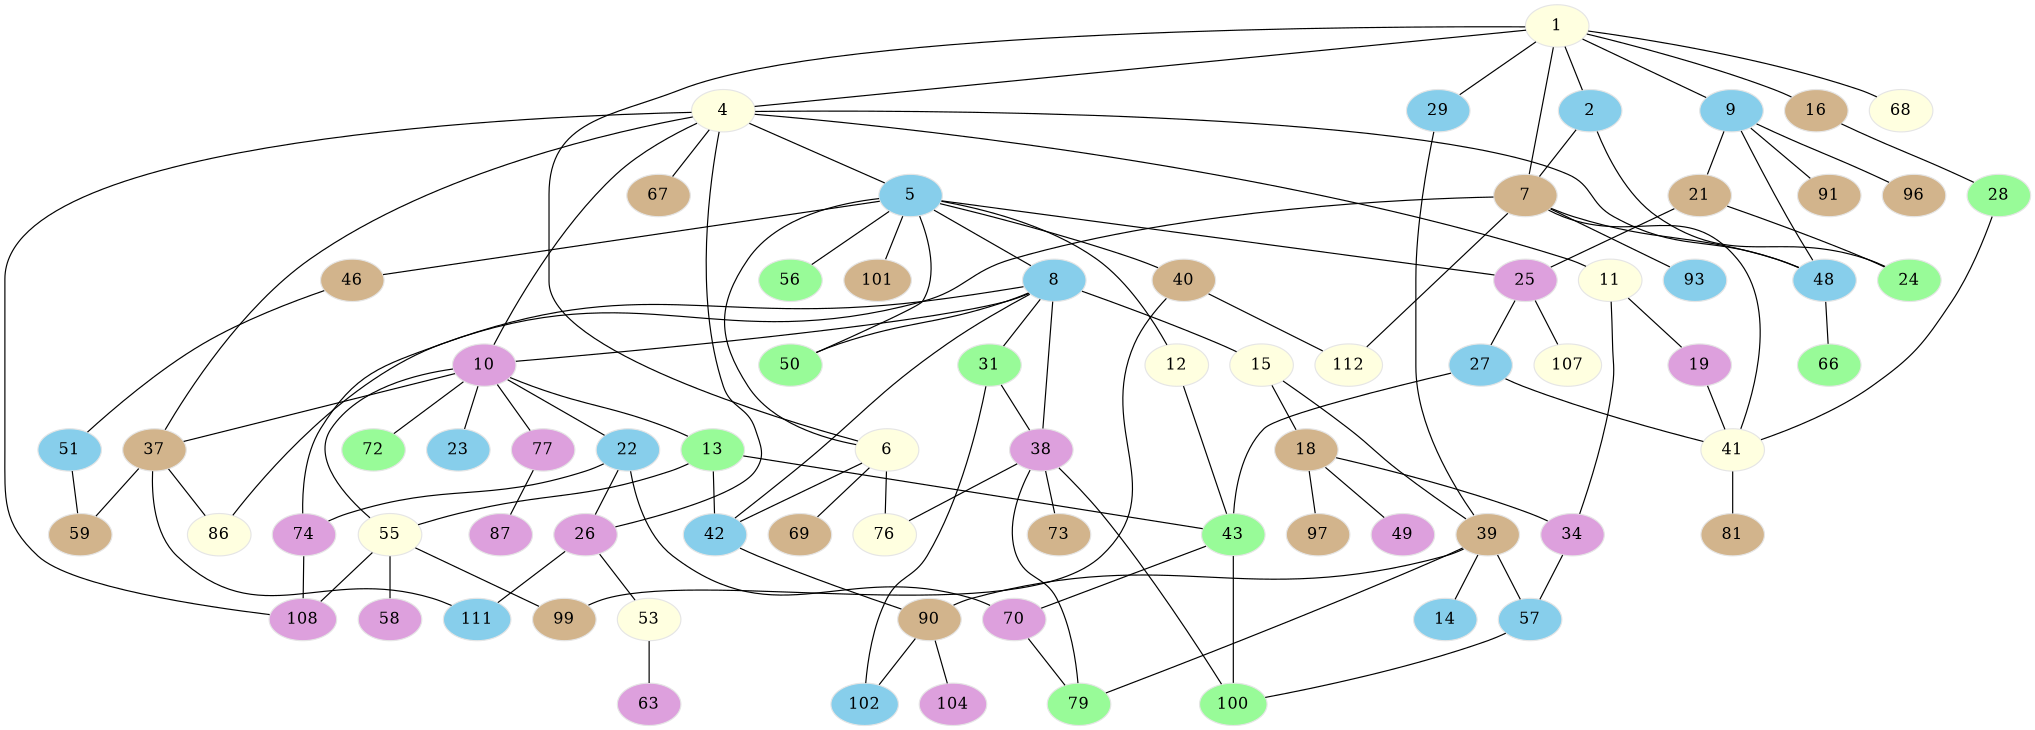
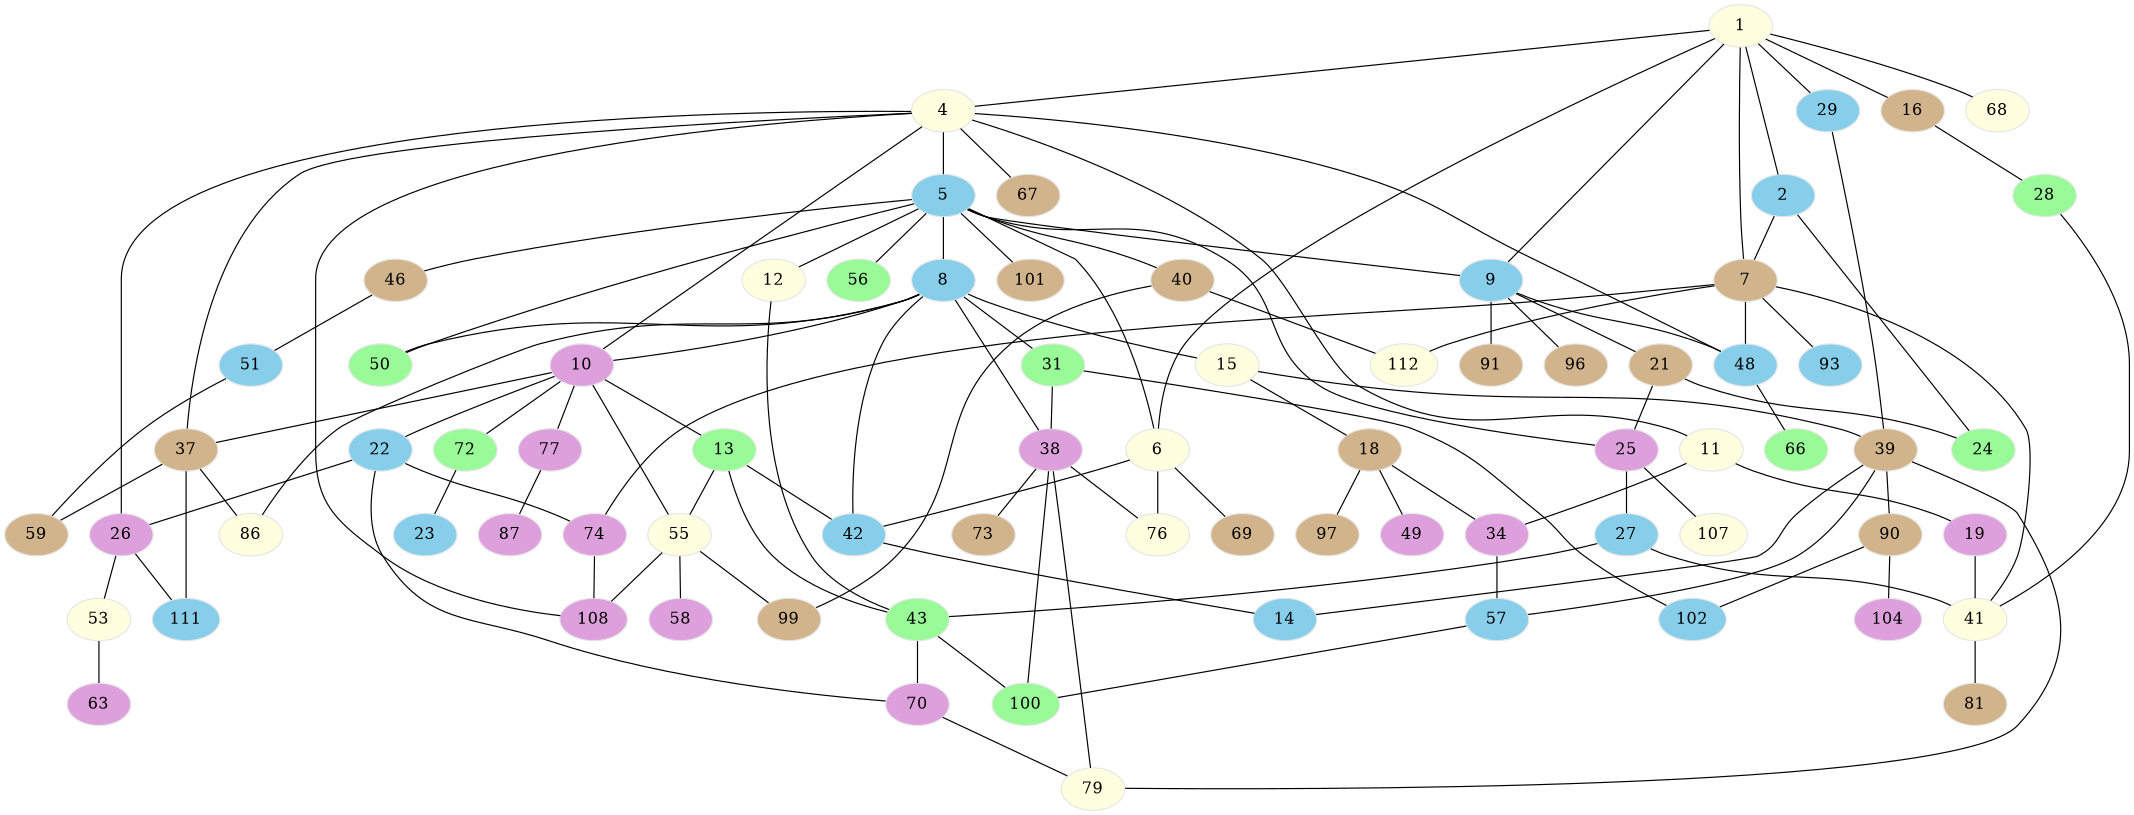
edge "5" -- "9": added
edge "10" -- "23": now "72" -- "23"
edge "42" -- "90": now "42" -- "14"
node "79": fillcolor palegreen -> lightyellow
